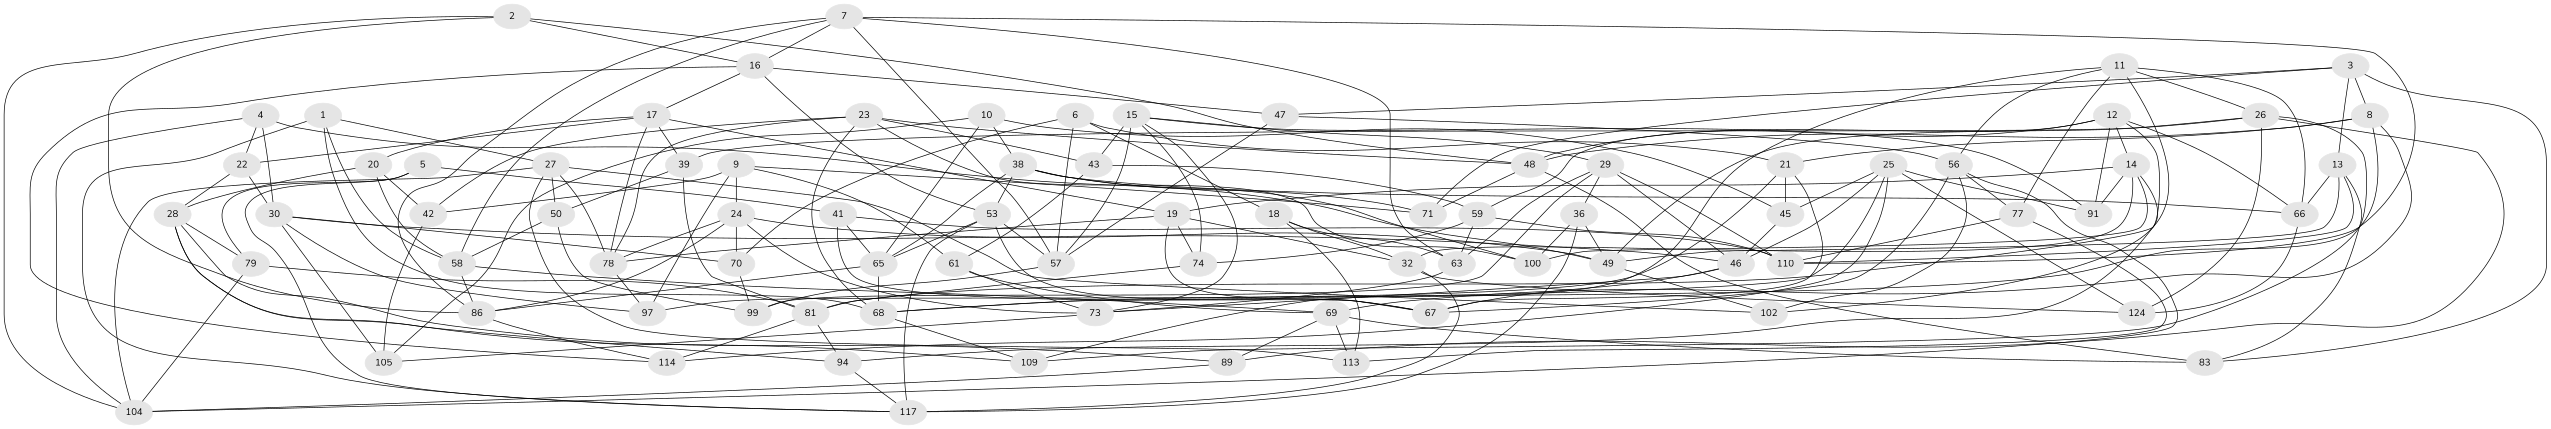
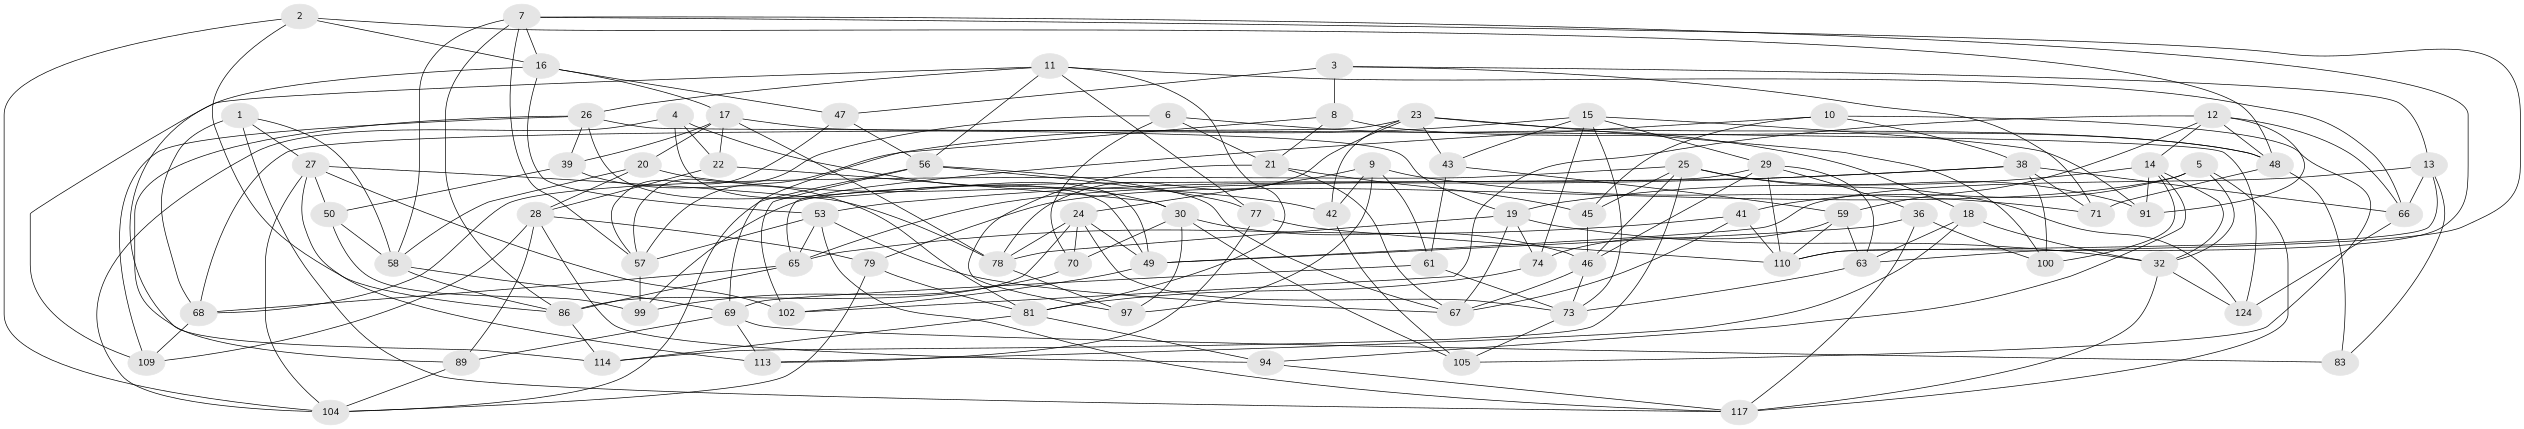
edge "5" -- "32": added
edge "3" -- "83": removed
edge "8" -- "68": removed
